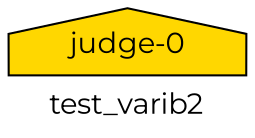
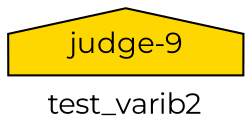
node "judge-0": label "judge-0" -> "judge-9"
